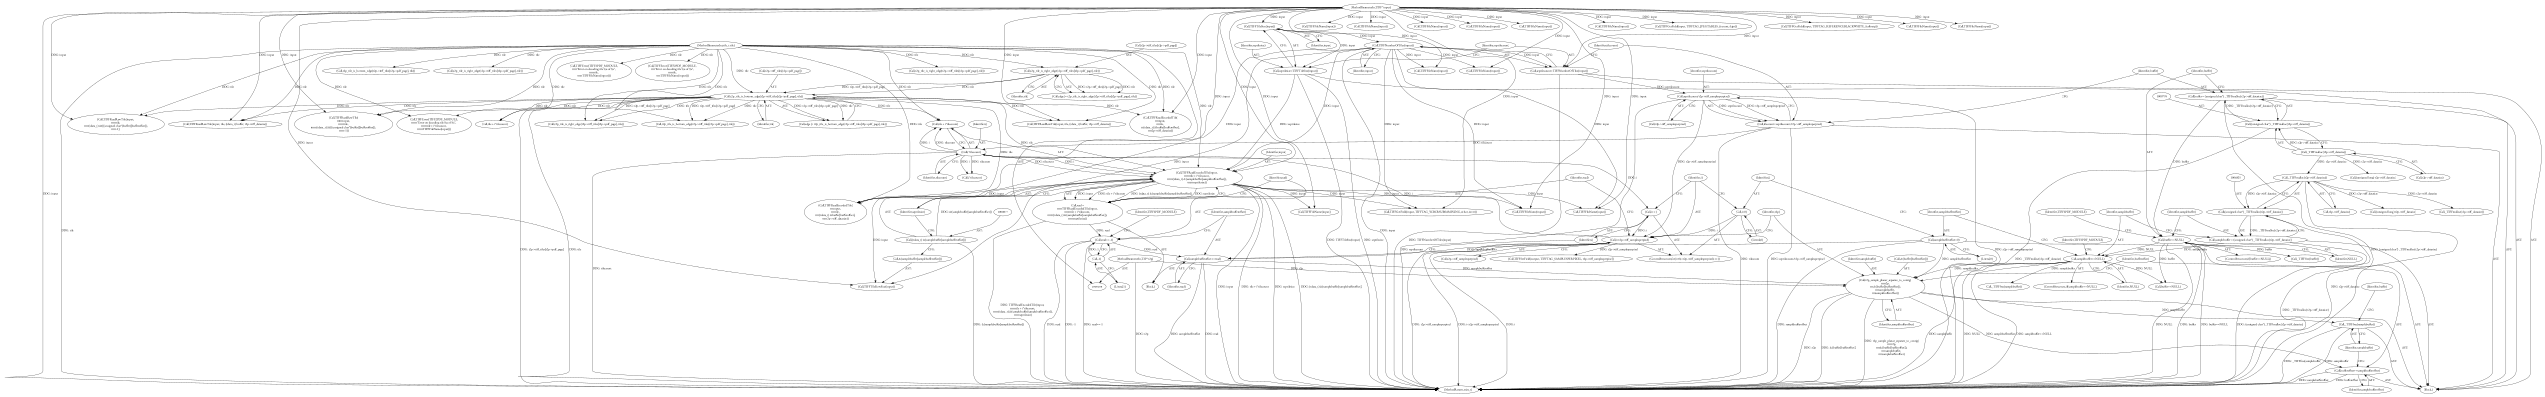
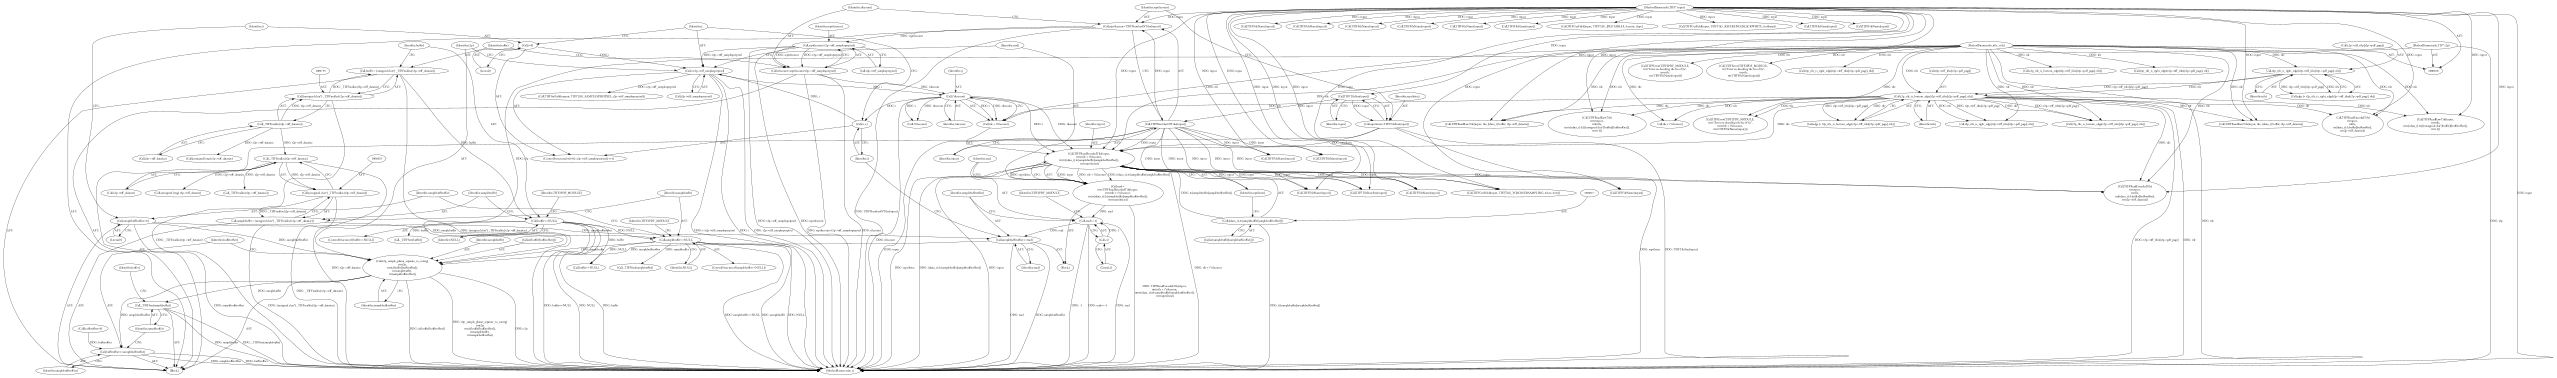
edge "(MethodParameterIn,TIFF* input)" -> "1000108": added, label "AST:"
edge "(Call,&(samplebuffer[samplebufferoffset]))" -> "(Call,TIFFTileRowSize(input))": now "(Call,&(samplebuffer[samplebufferoffset]))" -> "(Call,(tdata_t) &(samplebuffer[samplebufferoffset]))"
node "(Call,bufferoffset=0)": added
